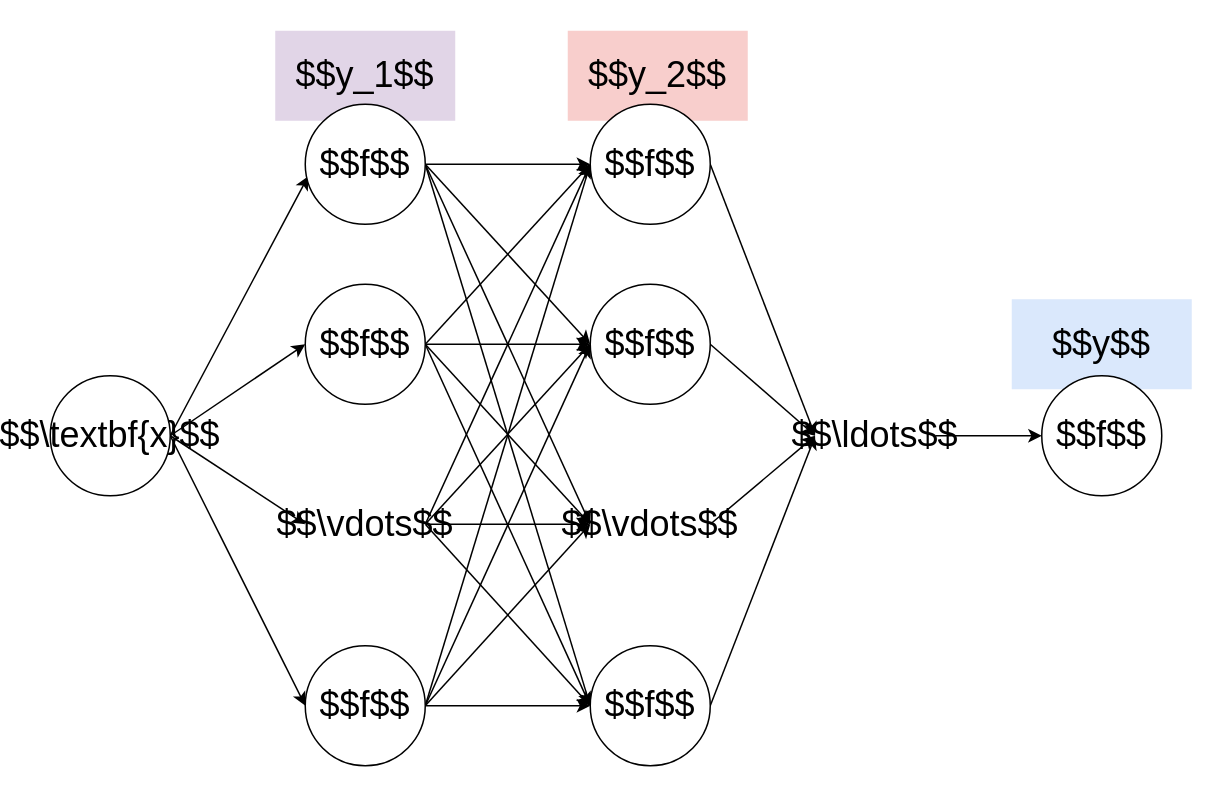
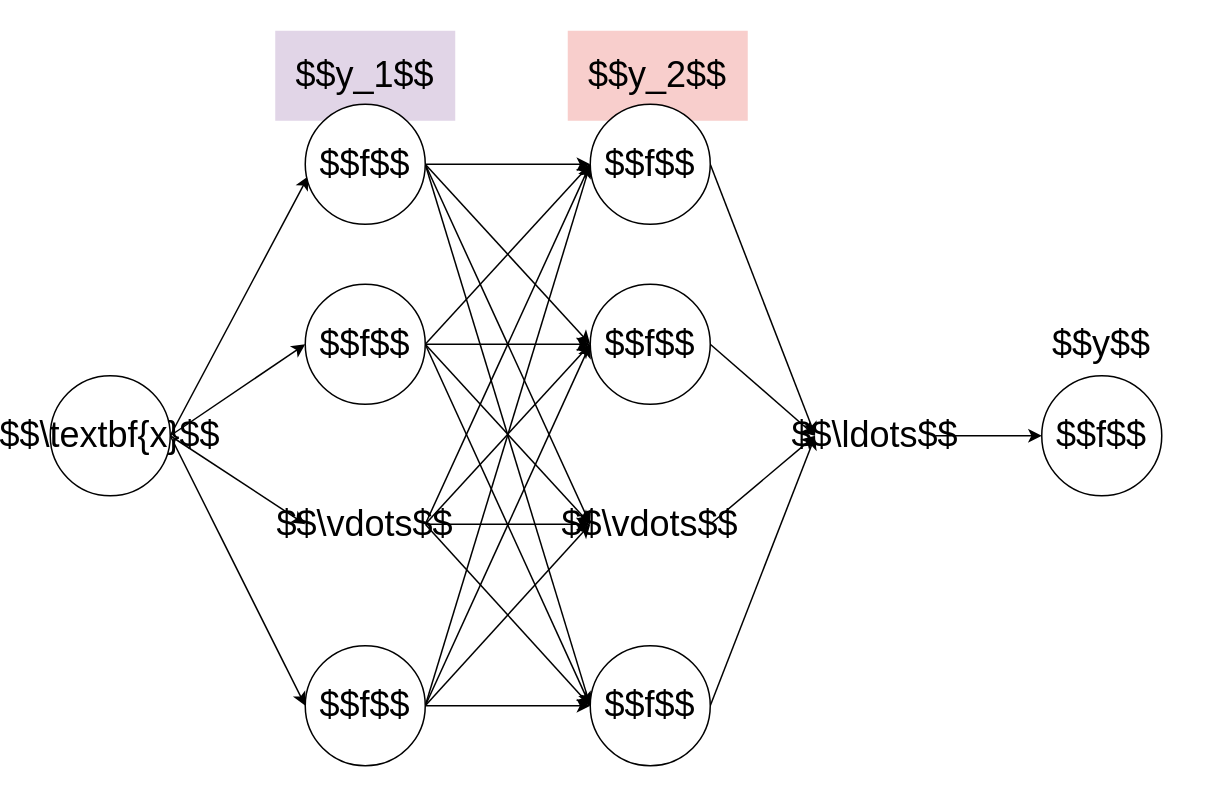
node "$$y$$": fillcolor #dae8fc -> #ffffff
